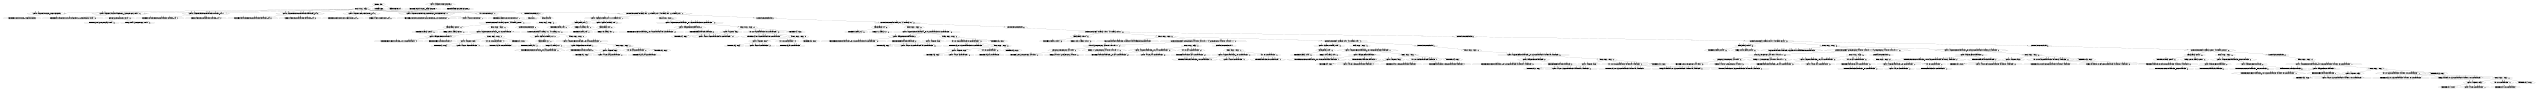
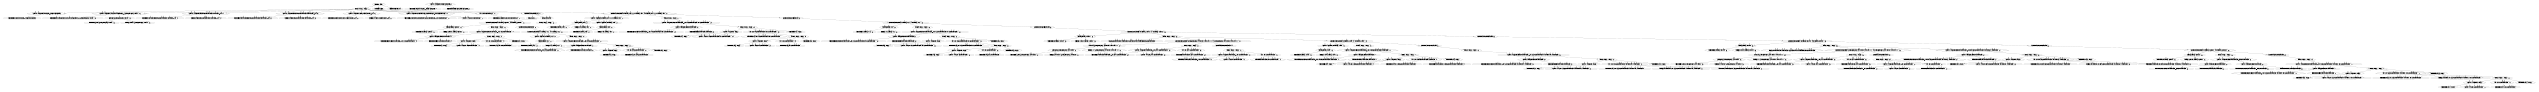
node "(<operator>.alloc,new Java13CommandLauncher())": removed
